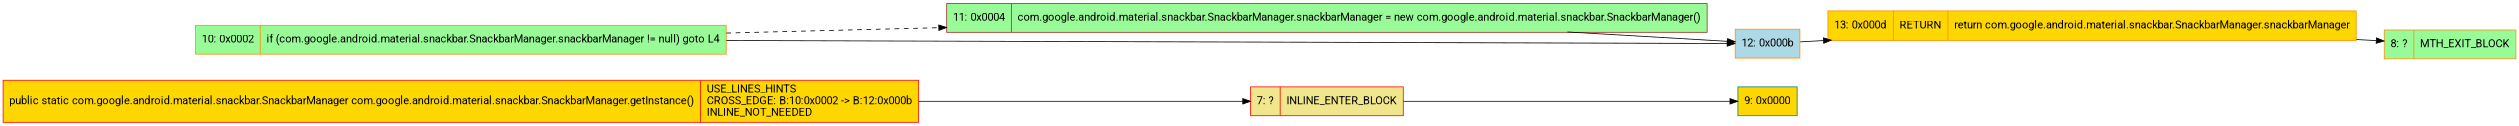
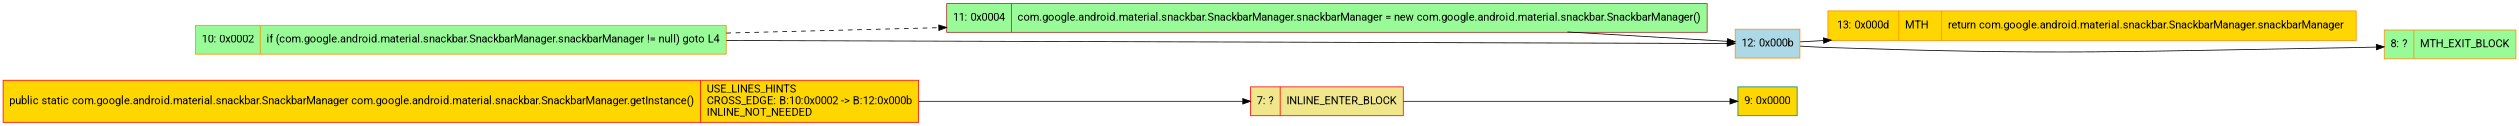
node "13: 0x000d": text "RETURN" -> "MTH"
edge "13: 0x000d" -> "8: ?": now "12: 0x000b" -> "8: ?"
